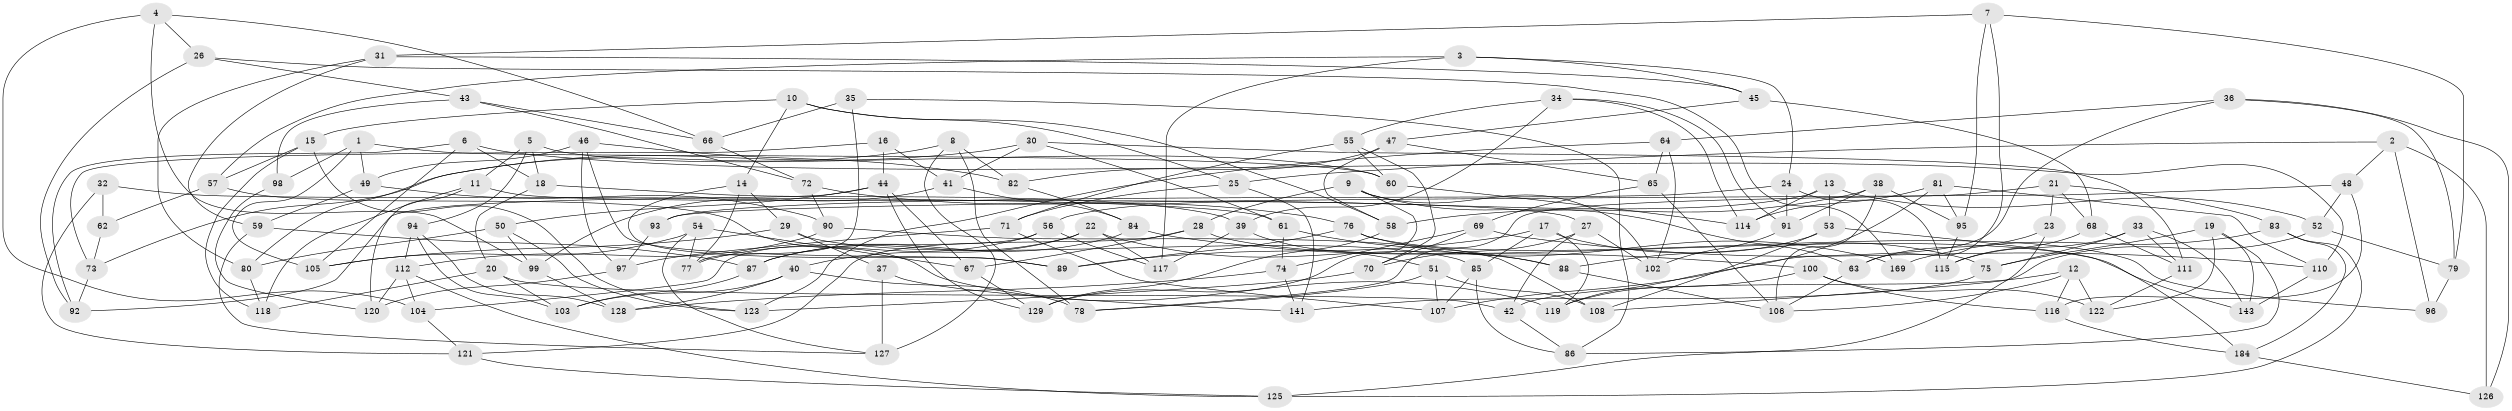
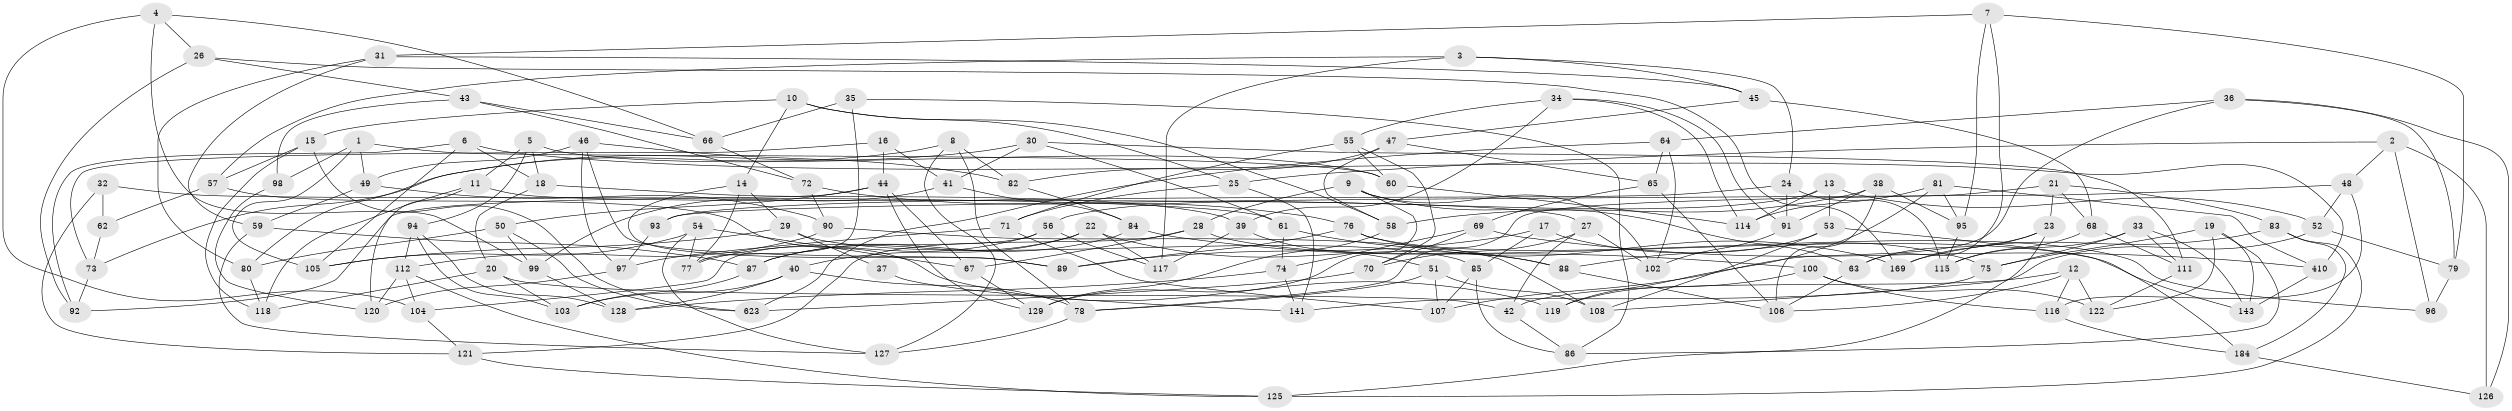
edge "23" -- "169": added
node "110": label "110" -> "410"
edge "17" -- "119": removed
node "123": label "123" -> "623"
edge "37" -- "127": now "78" -- "127"
